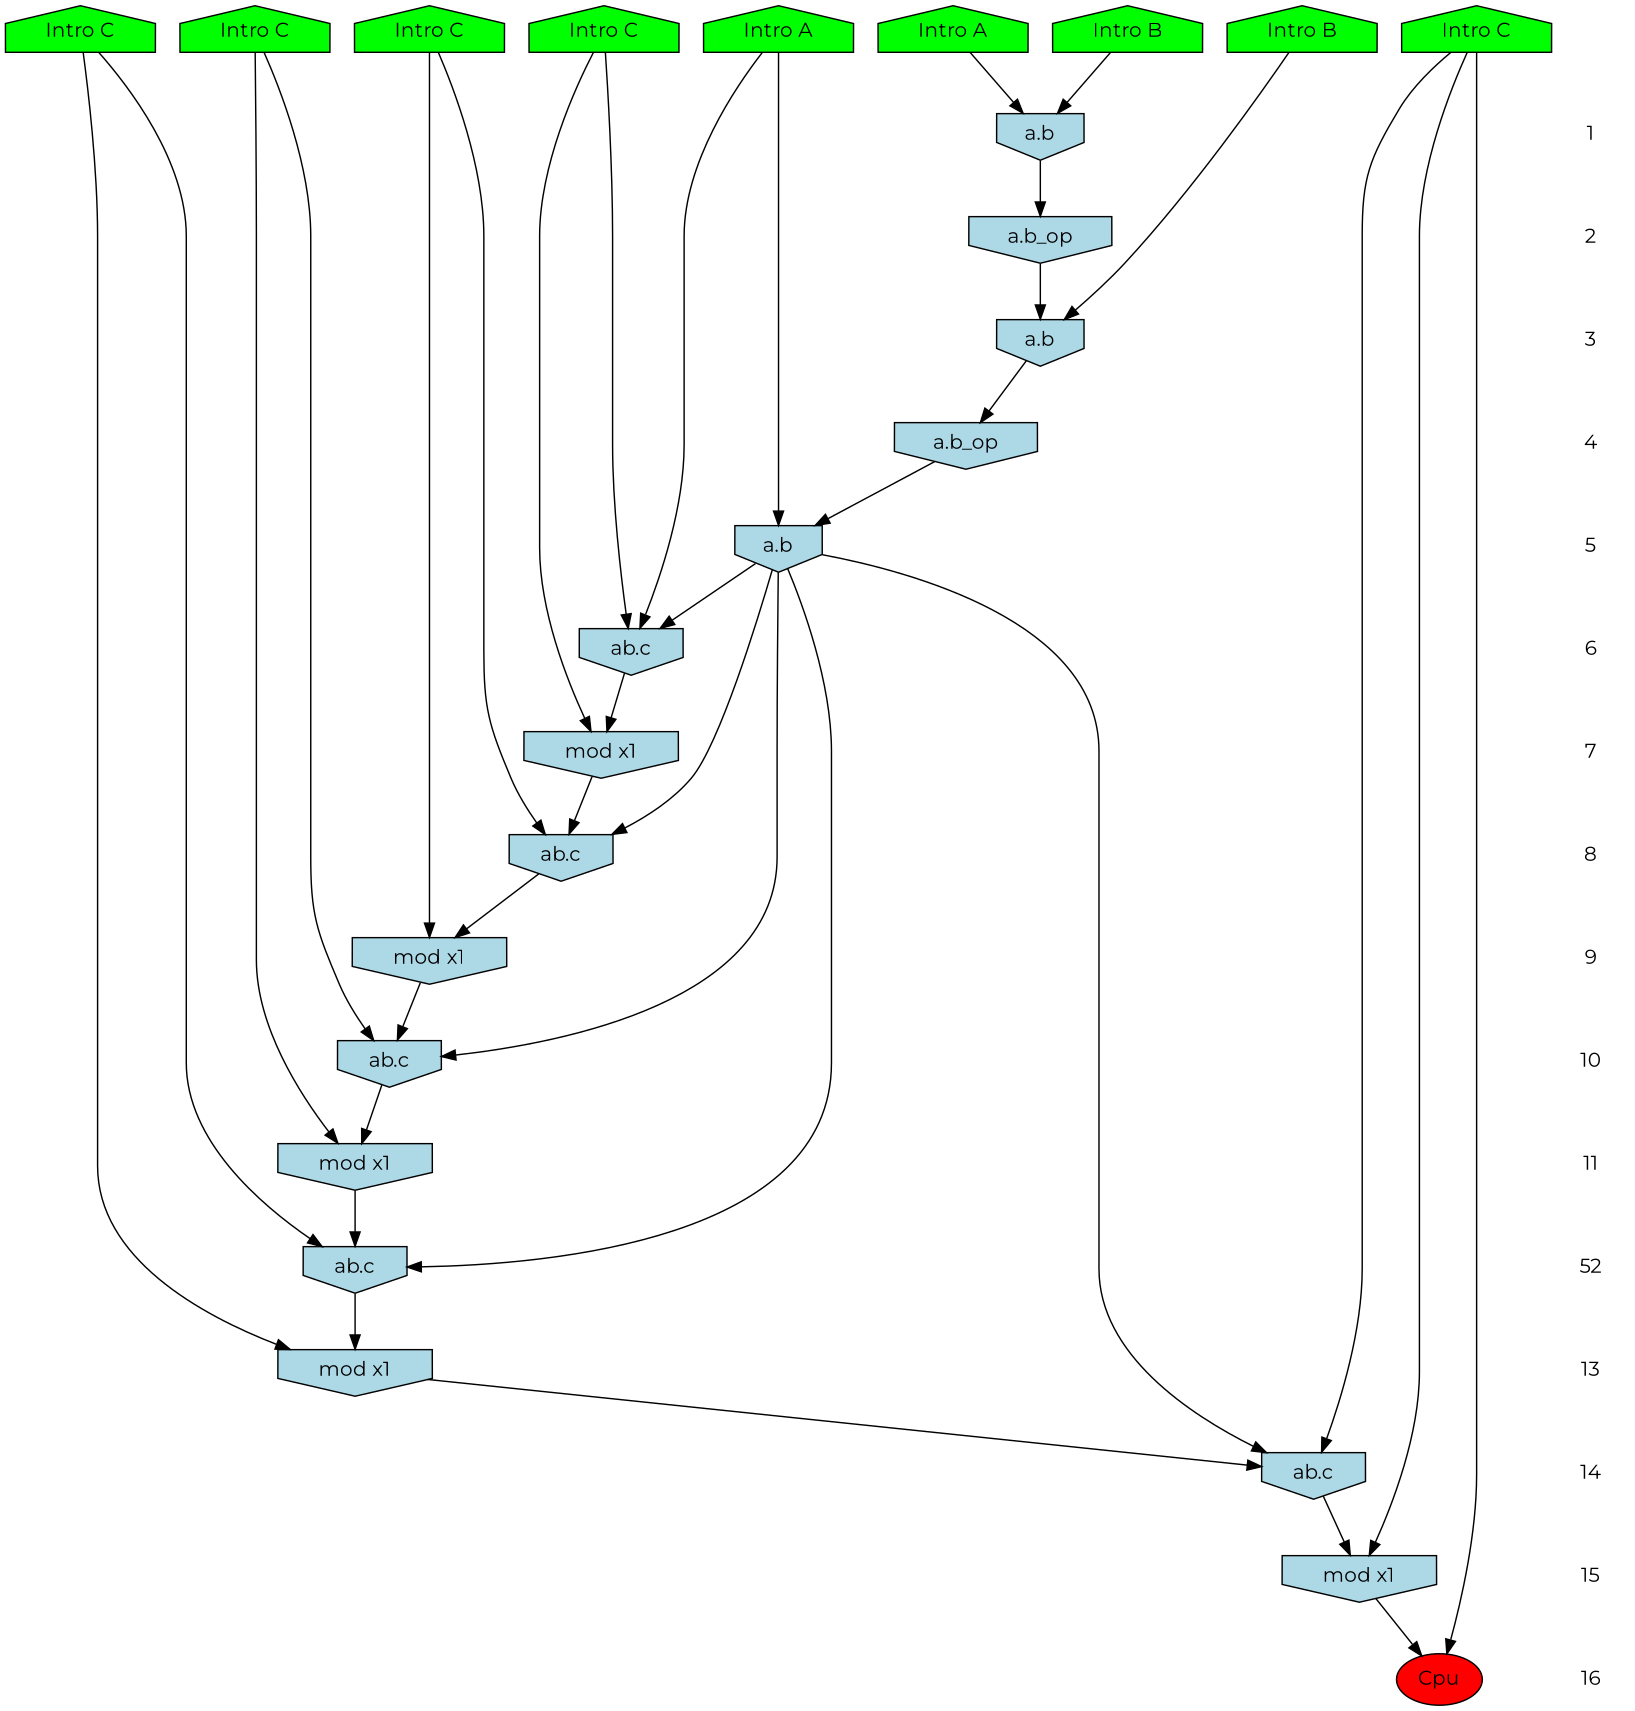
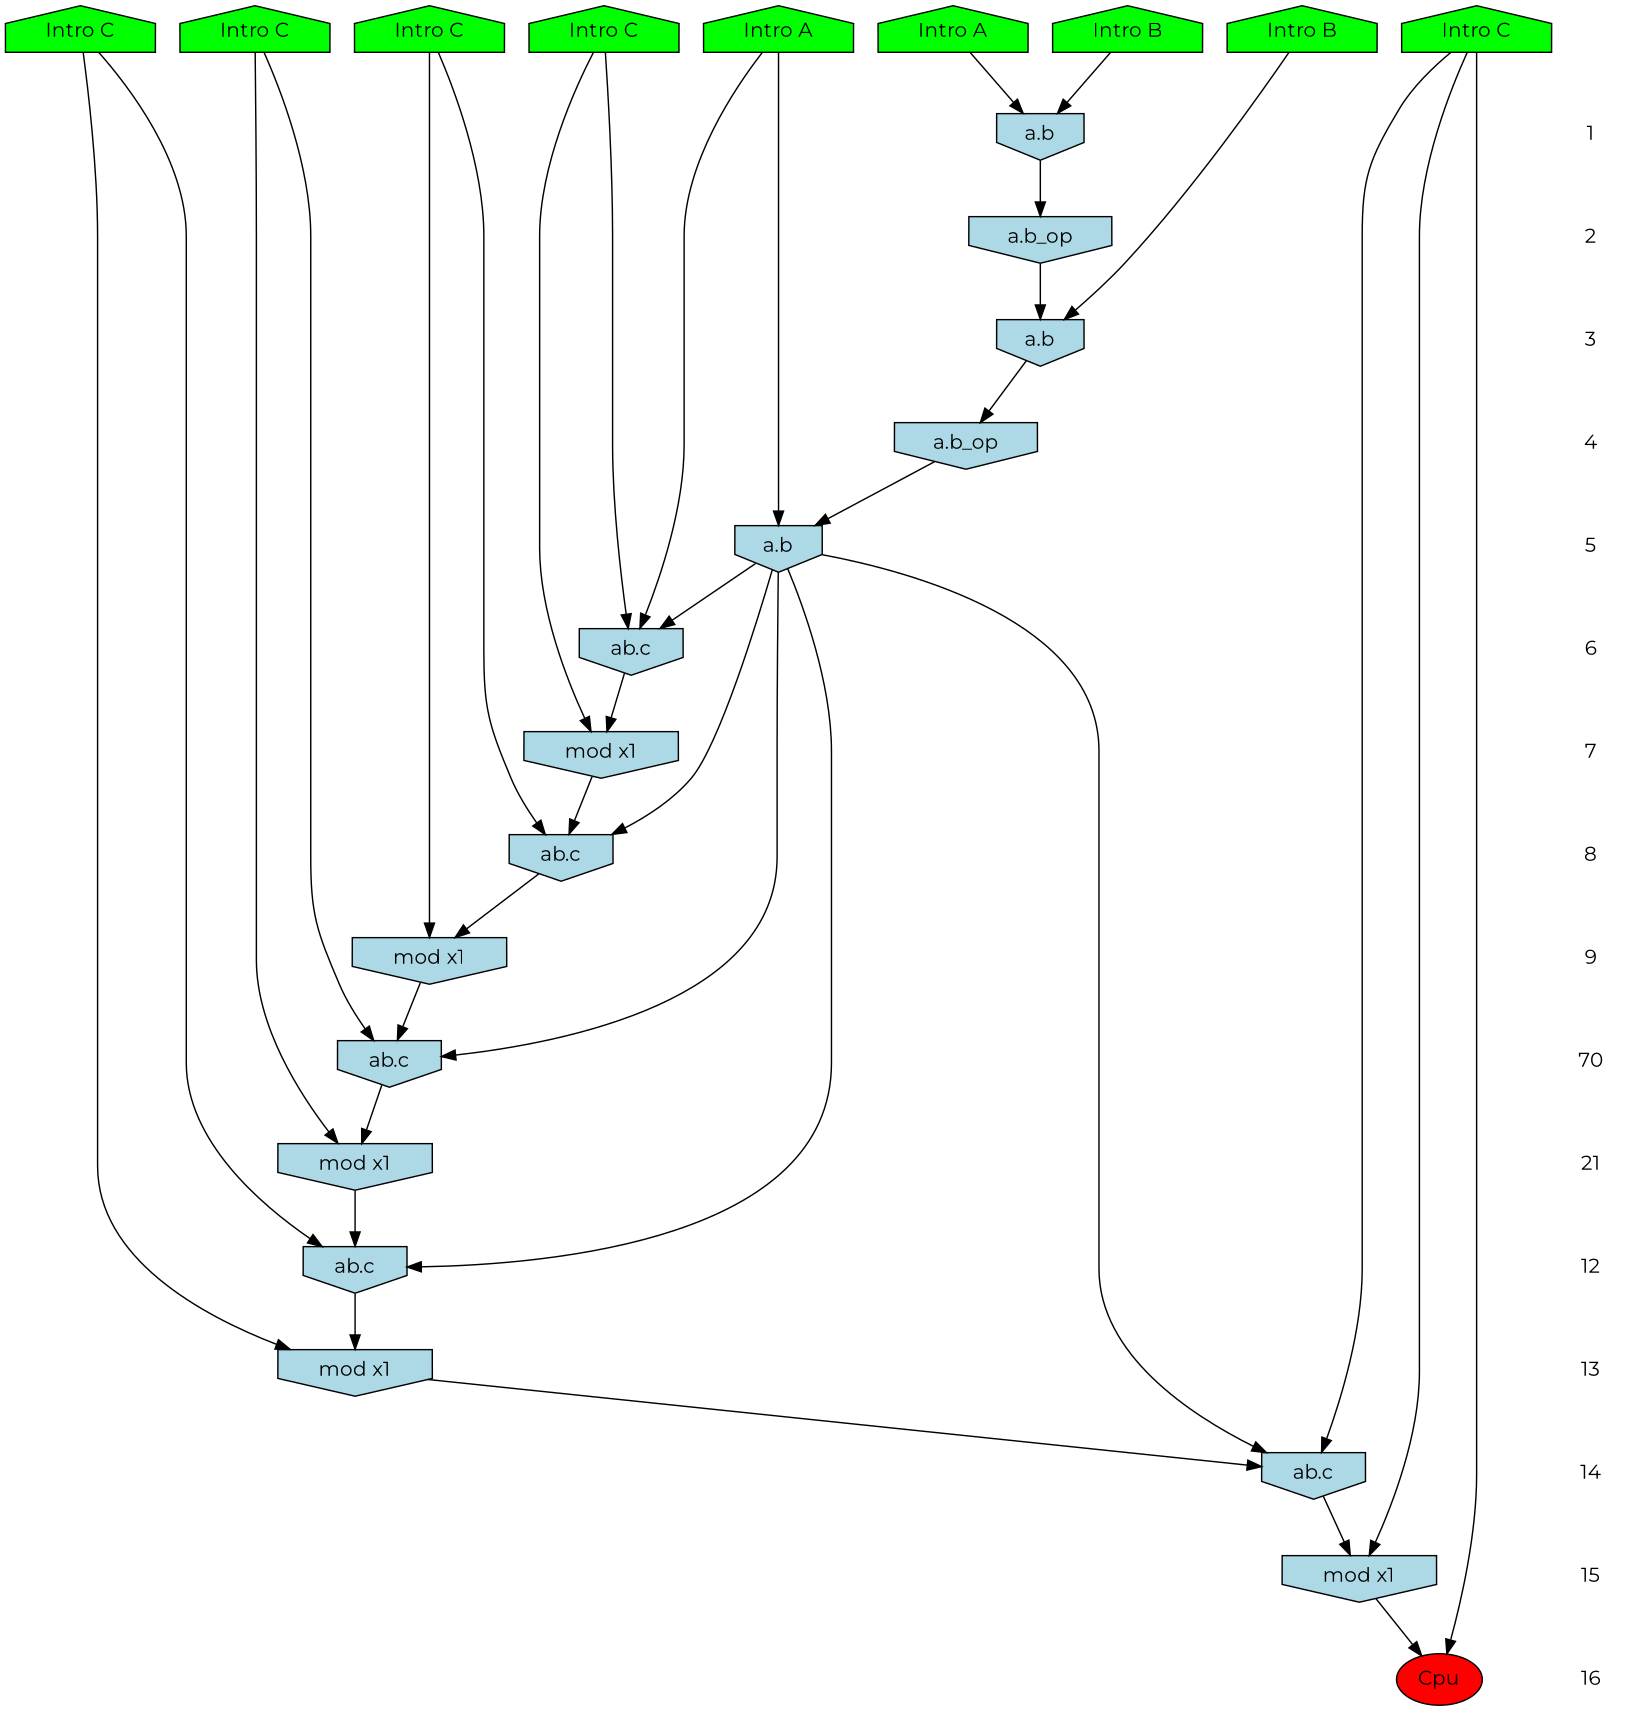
node "10": label "10" -> "70"
node "11": label "11" -> "21"
node "52": label "52" -> "12"
